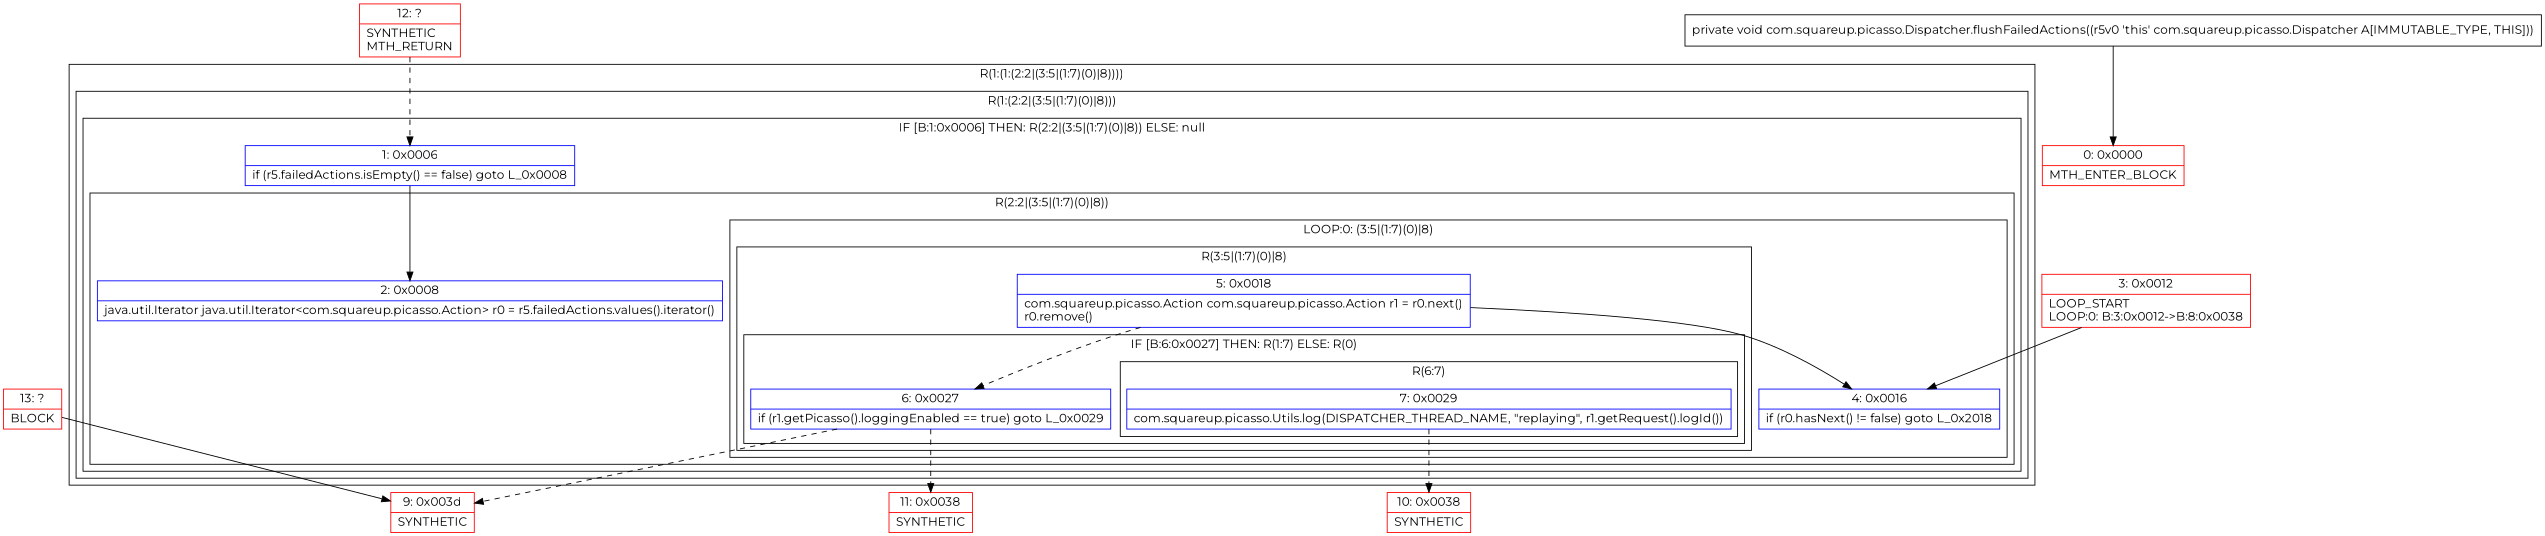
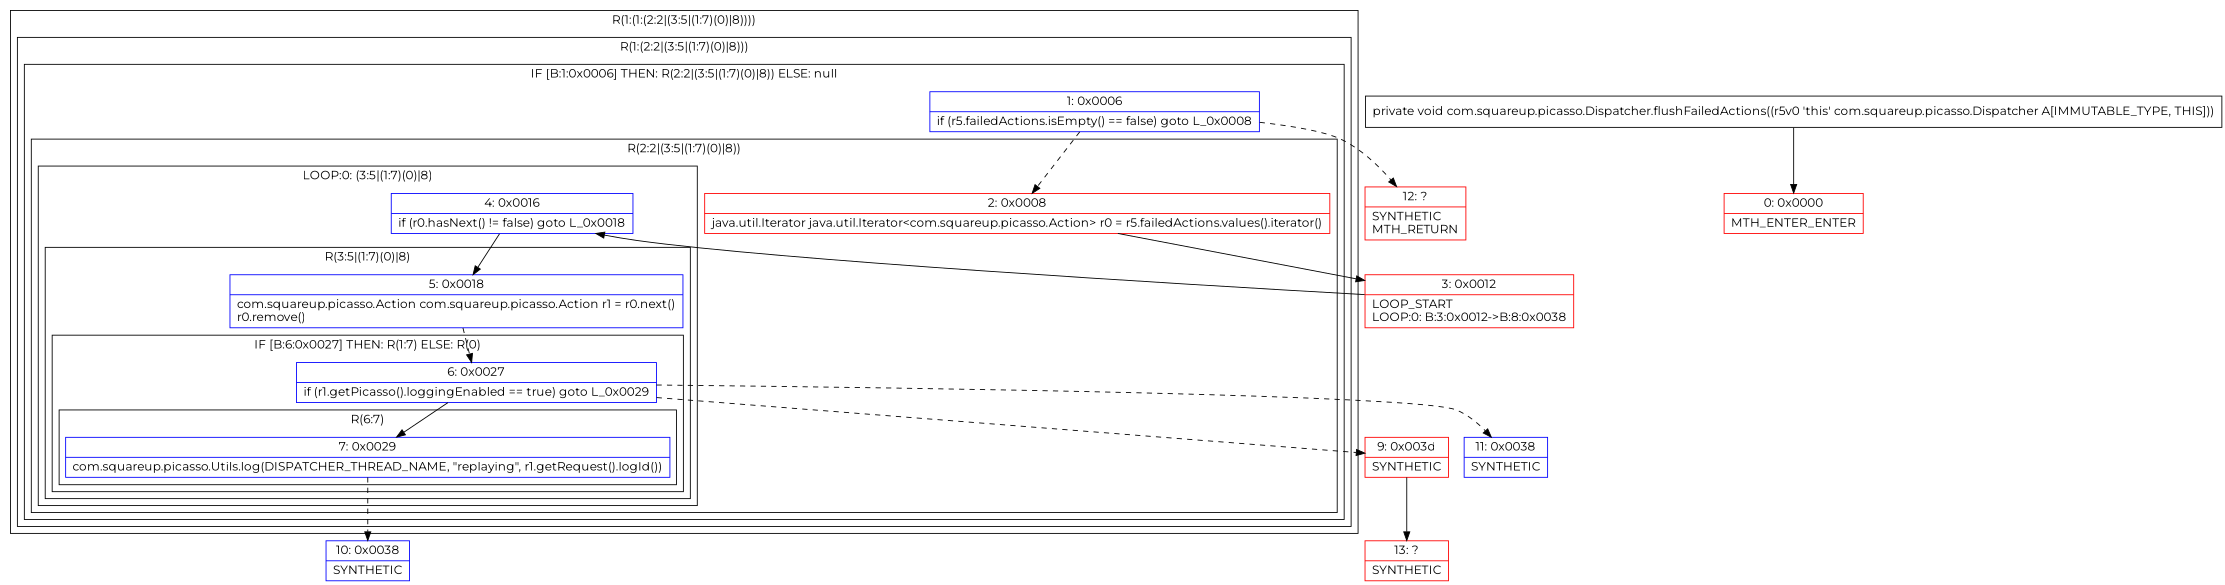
edge "12: ?" -> "1: 0x0006": reversed
node "0: 0x0000": text "MTH_ENTER_BLOCK" -> "MTH_ENTER_ENTER"
edge "1: 0x0006" -> "2: 0x0008": style solid -> dashed
edge "2: 0x0008" -> "3: 0x0012": added
node "2: 0x0008": color blue -> red
edge "5: 0x0018" -> "4: 0x0016": reversed
edge "6: 0x0027" -> "7: 0x0029": added
node "13: ?": text "BLOCK" -> "SYNTHETIC"
node "4: 0x0016": text "if (r0.hasNext() != false) goto L_0x2018" -> "if (r0.hasNext() != false) goto L_0x0018"
edge "13: ?" -> "9: 0x003d": reversed
node "11: 0x0038": color red -> blue
node "10: 0x0038": color red -> blue
